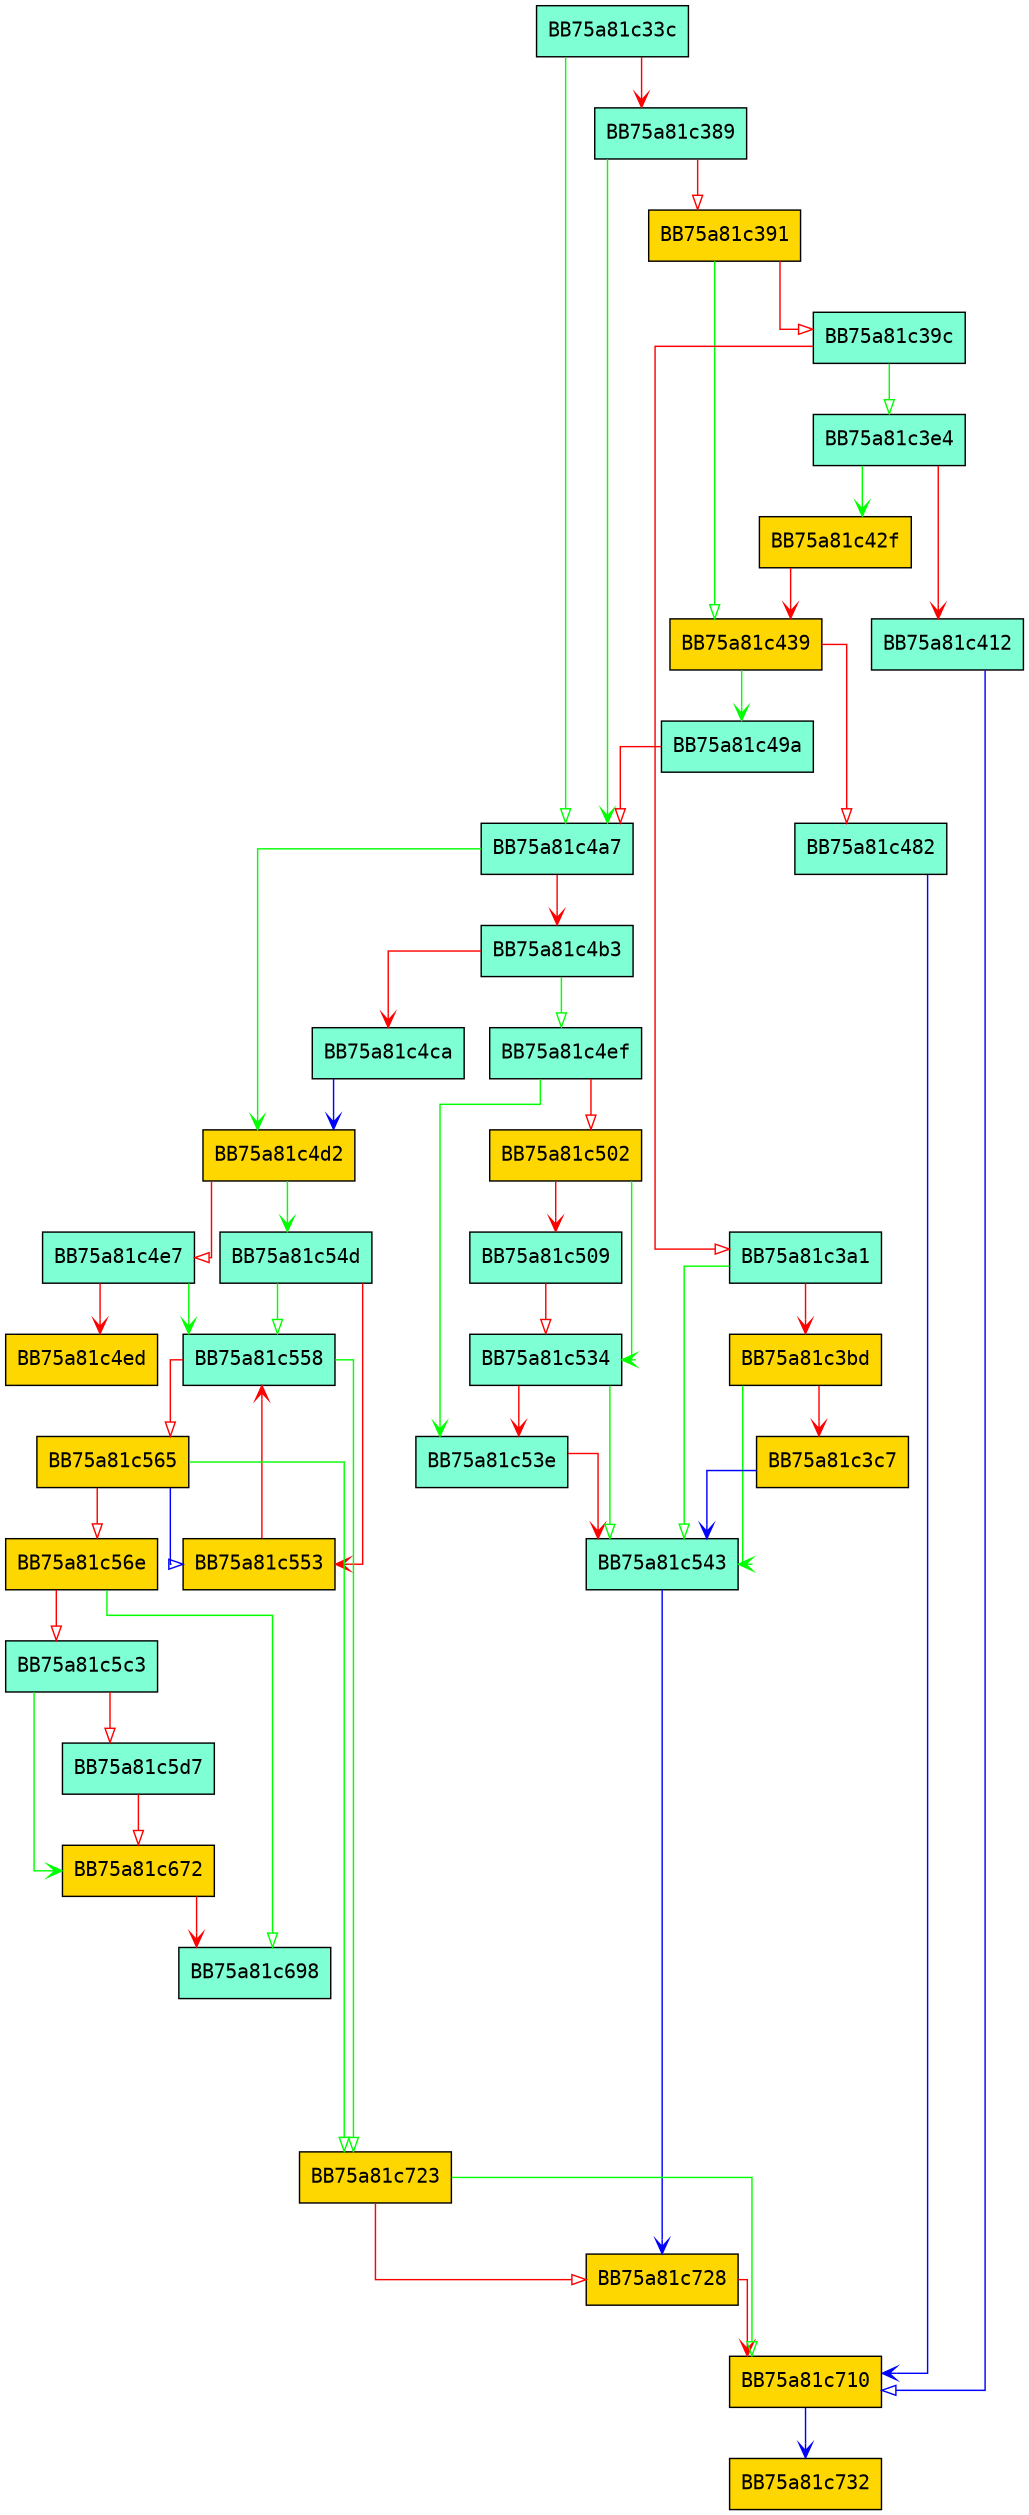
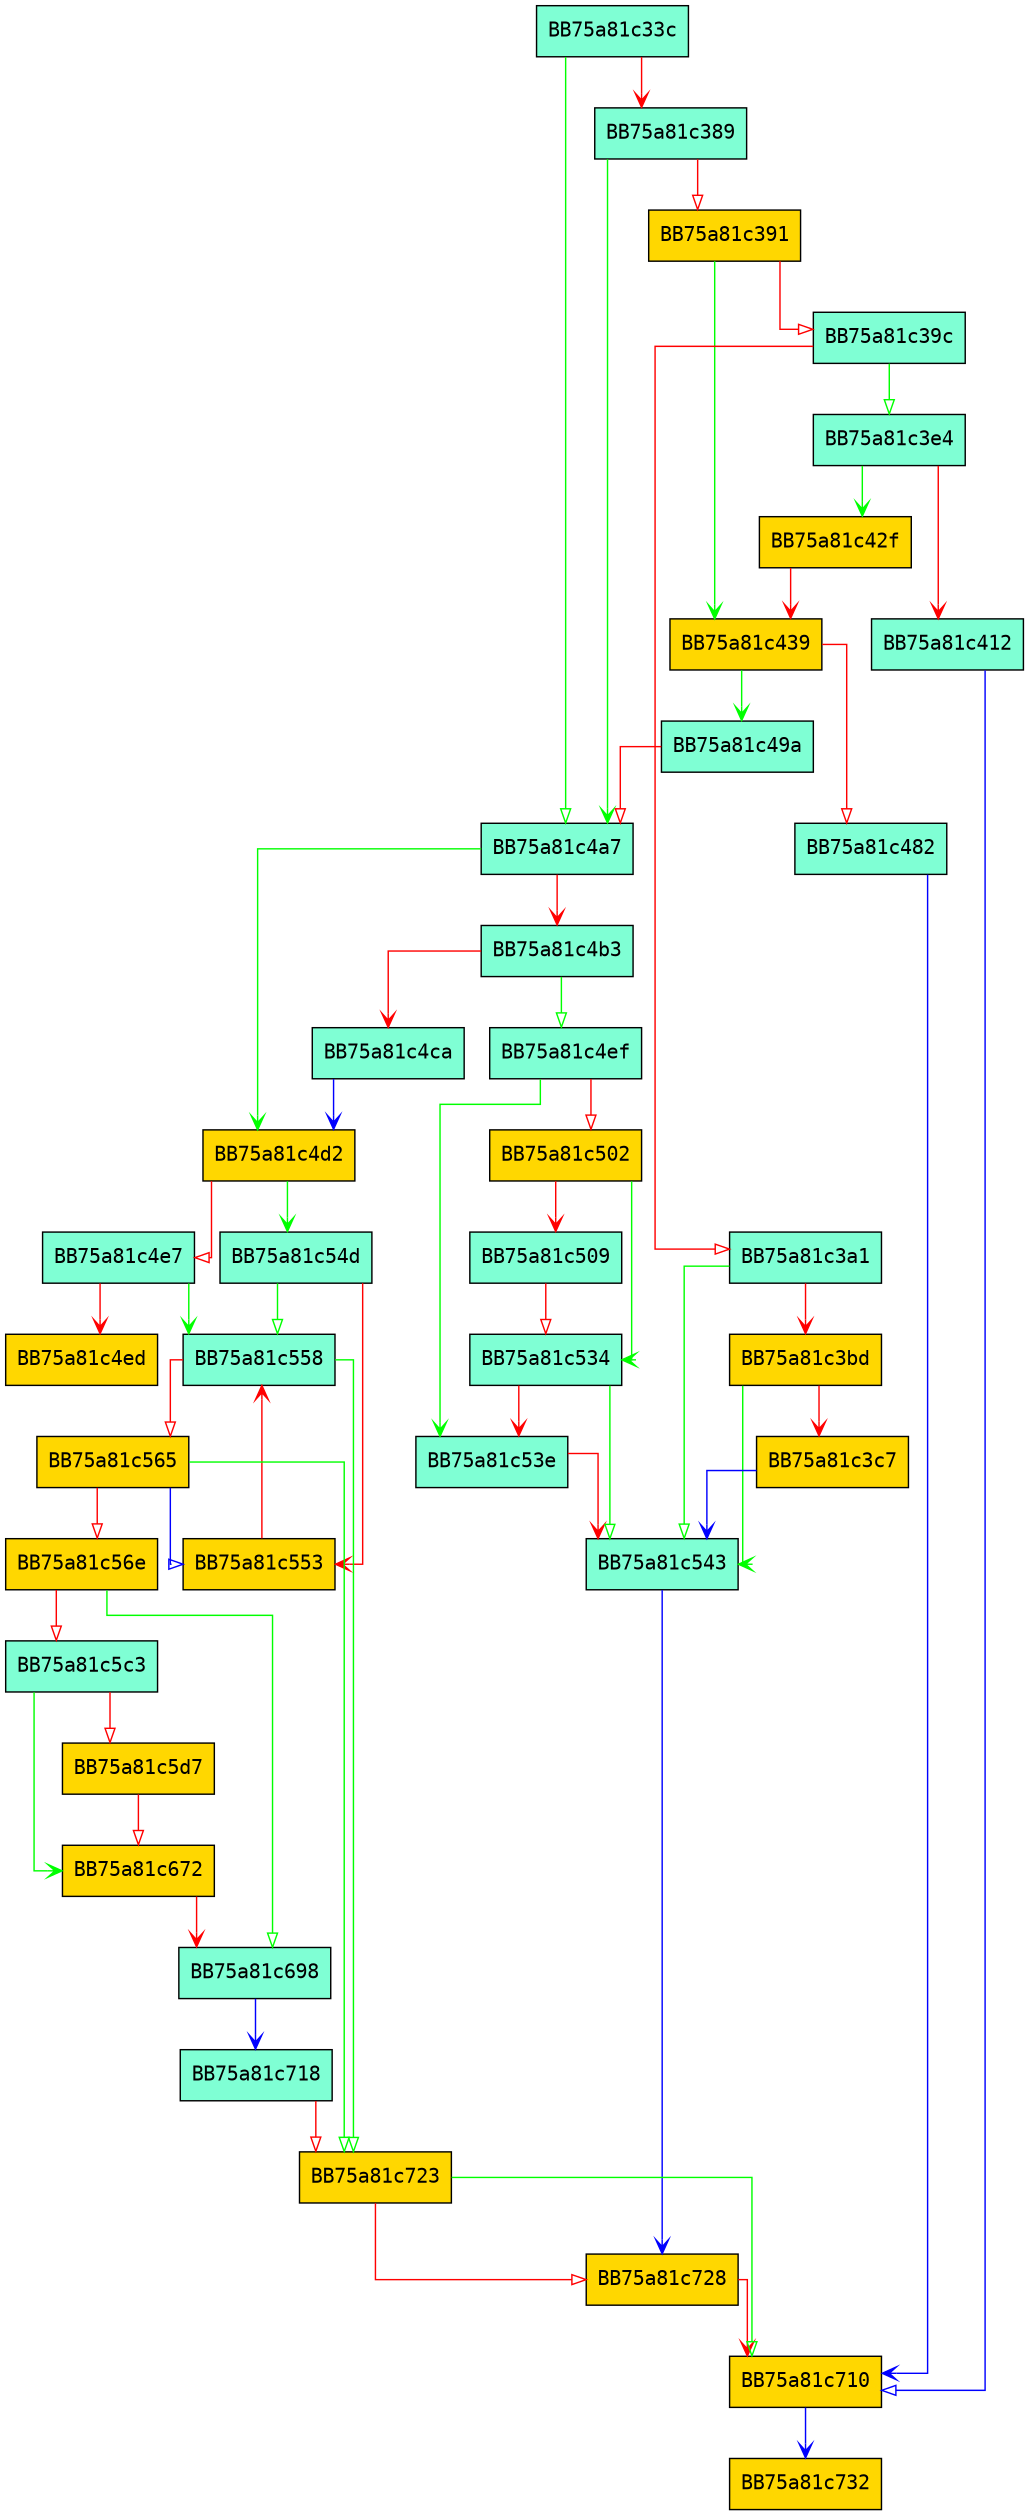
edge "BB75a81c391" -> "BB75a81c439": arrowhead onormal -> vee
node "BB75a81c5d7": fillcolor aquamarine -> gold
node "BB75a81c718": added
